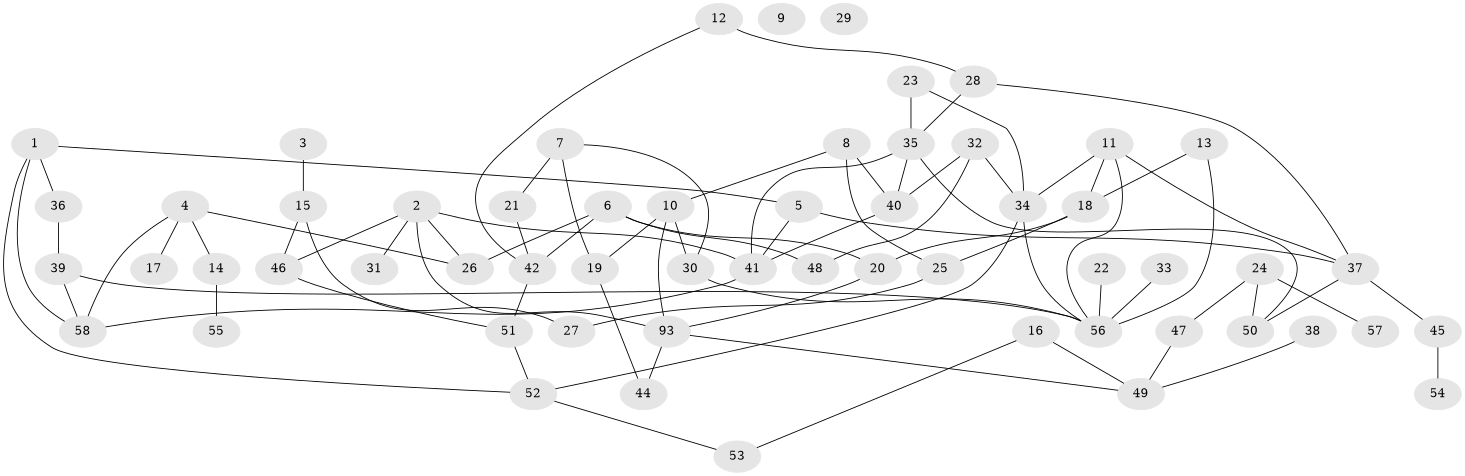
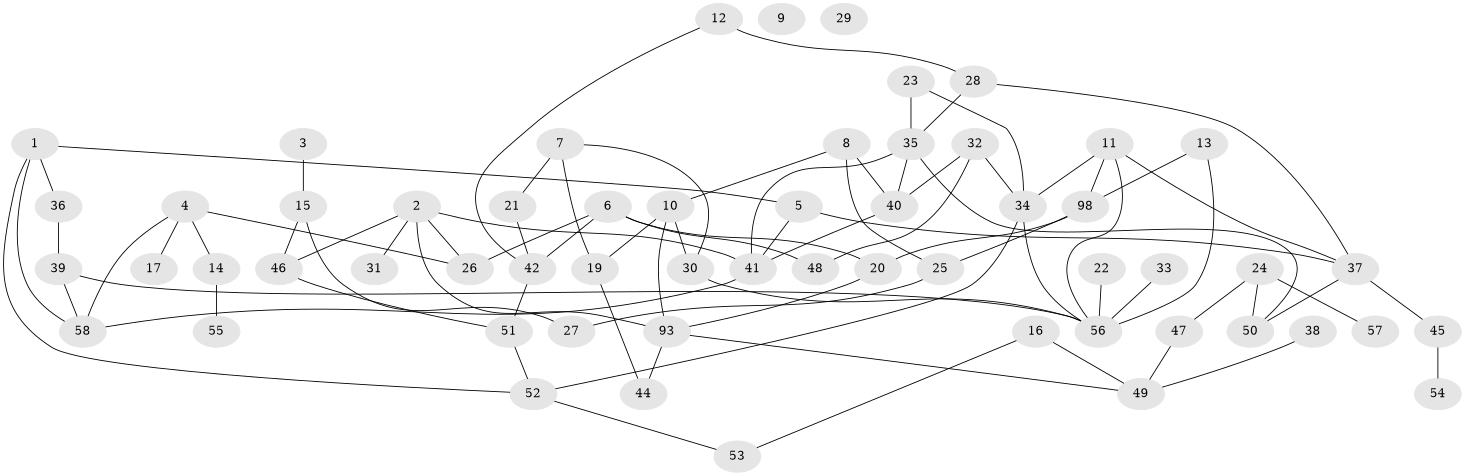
node "18": label "18" -> "98"
